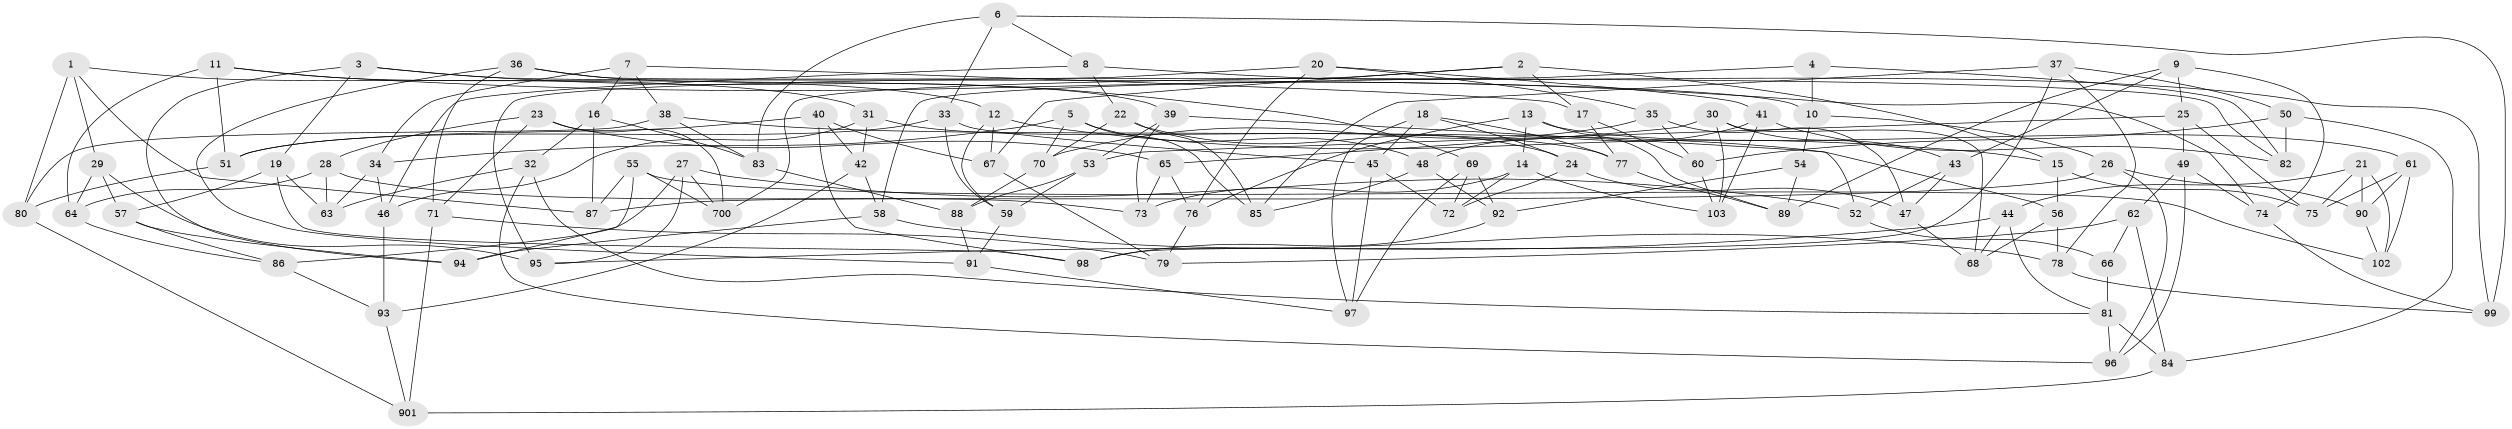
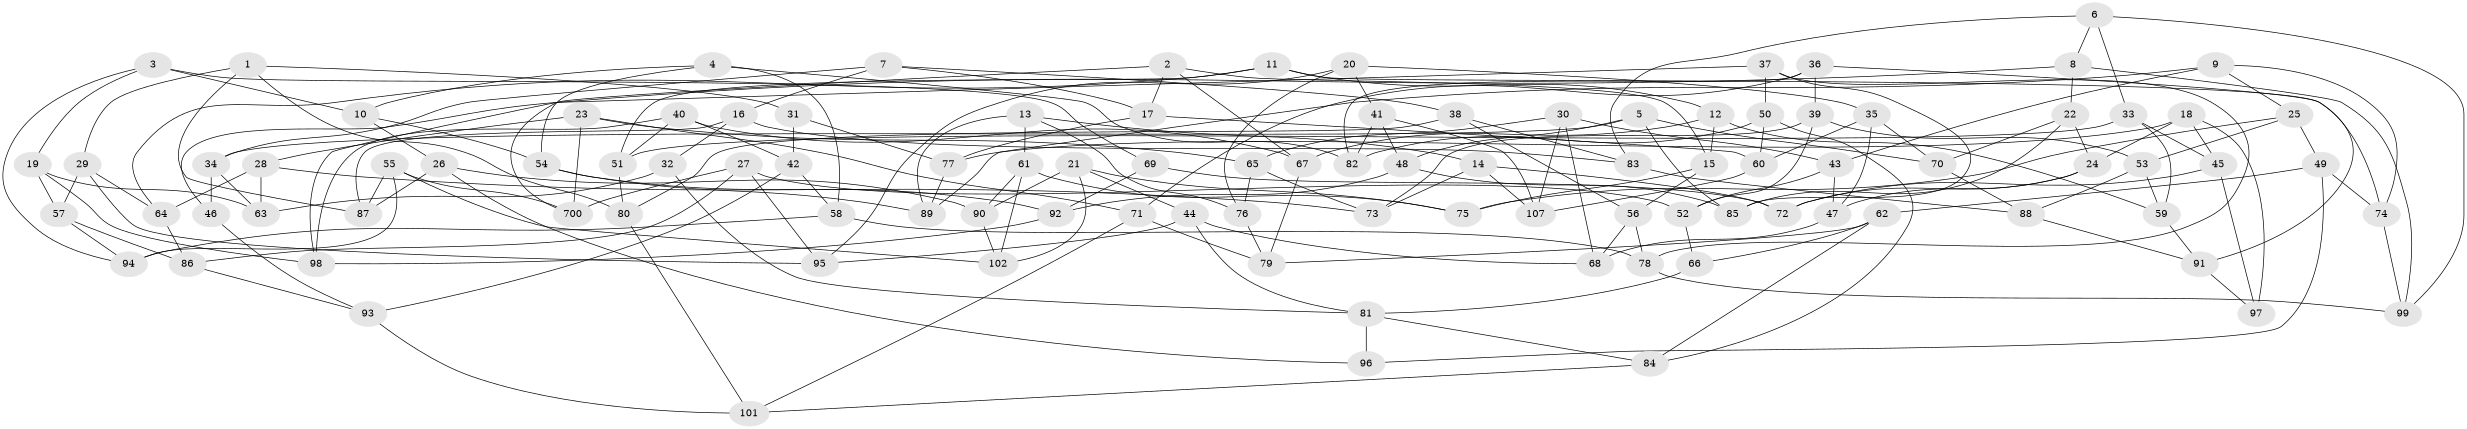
edge "4" -- "54": added
edge "31" -- "46": removed
node "103": label "103" -> "107"
edge "69" -- "97": removed
edge "32" -- "96": removed
node "901": label "901" -> "101"
